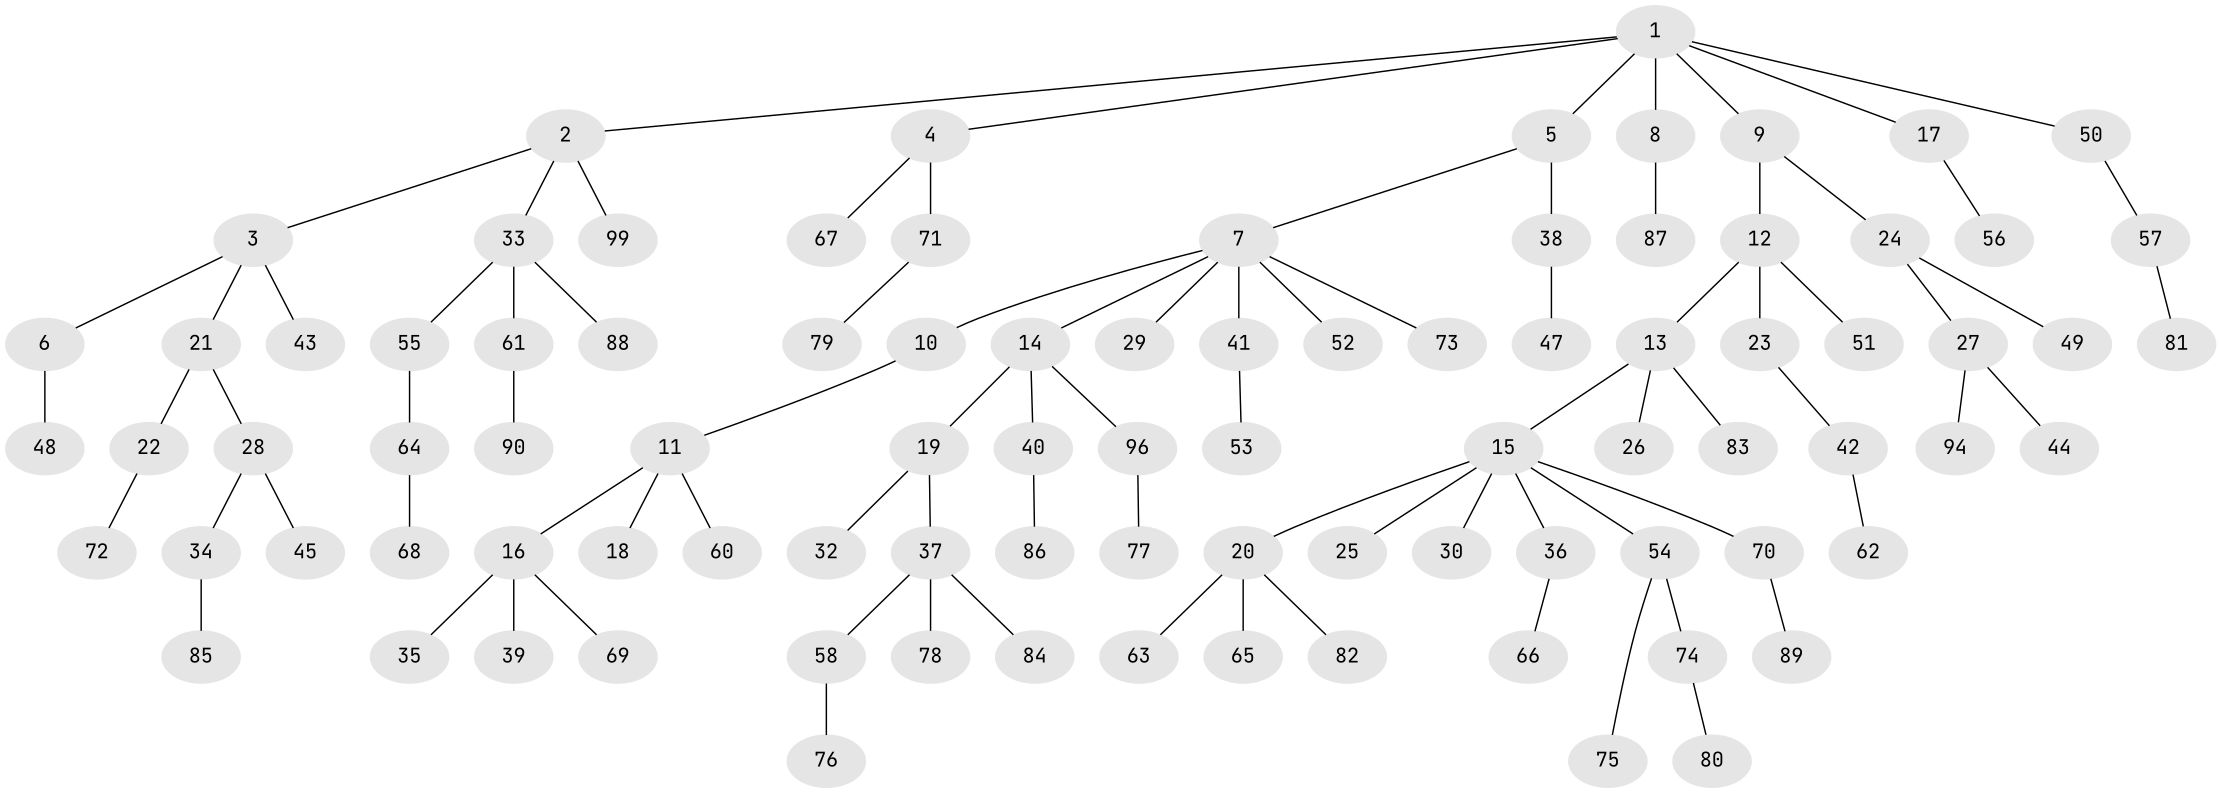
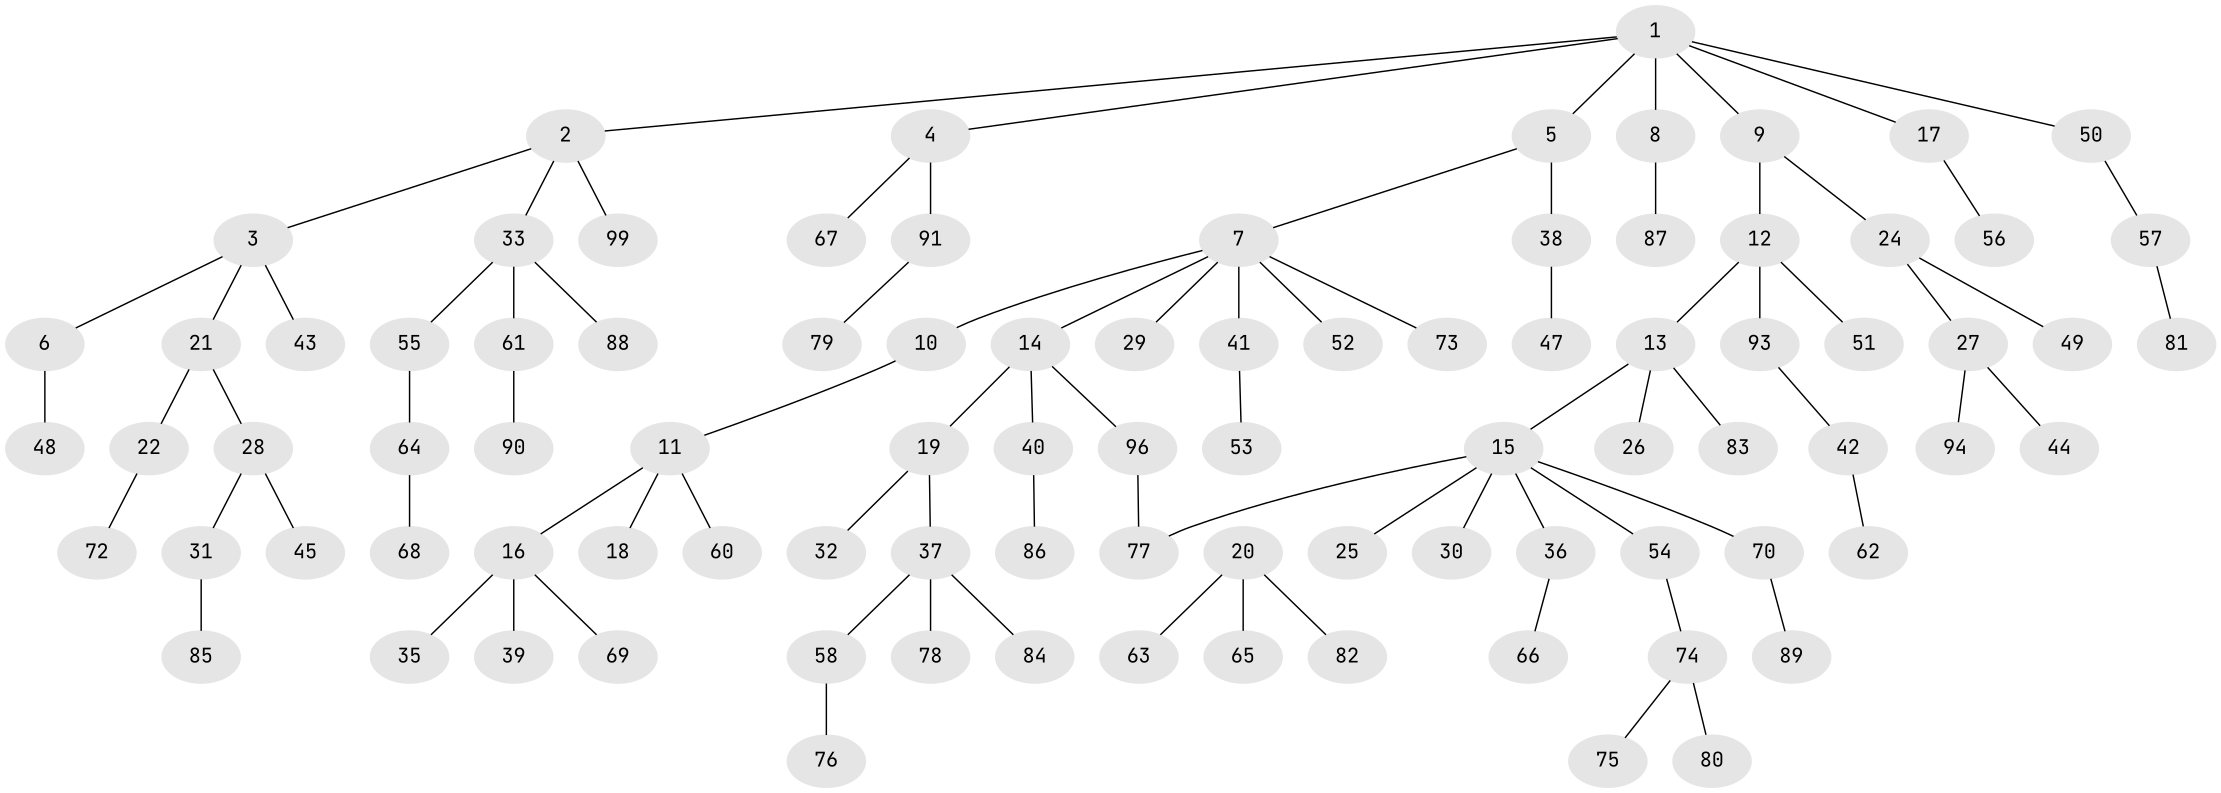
node "71": label "71" -> "91"
node "23": label "23" -> "93"
edge "15" -- "20": now "15" -- "77"
node "34": label "34" -> "31"
edge "54" -- "75": now "74" -- "75"
